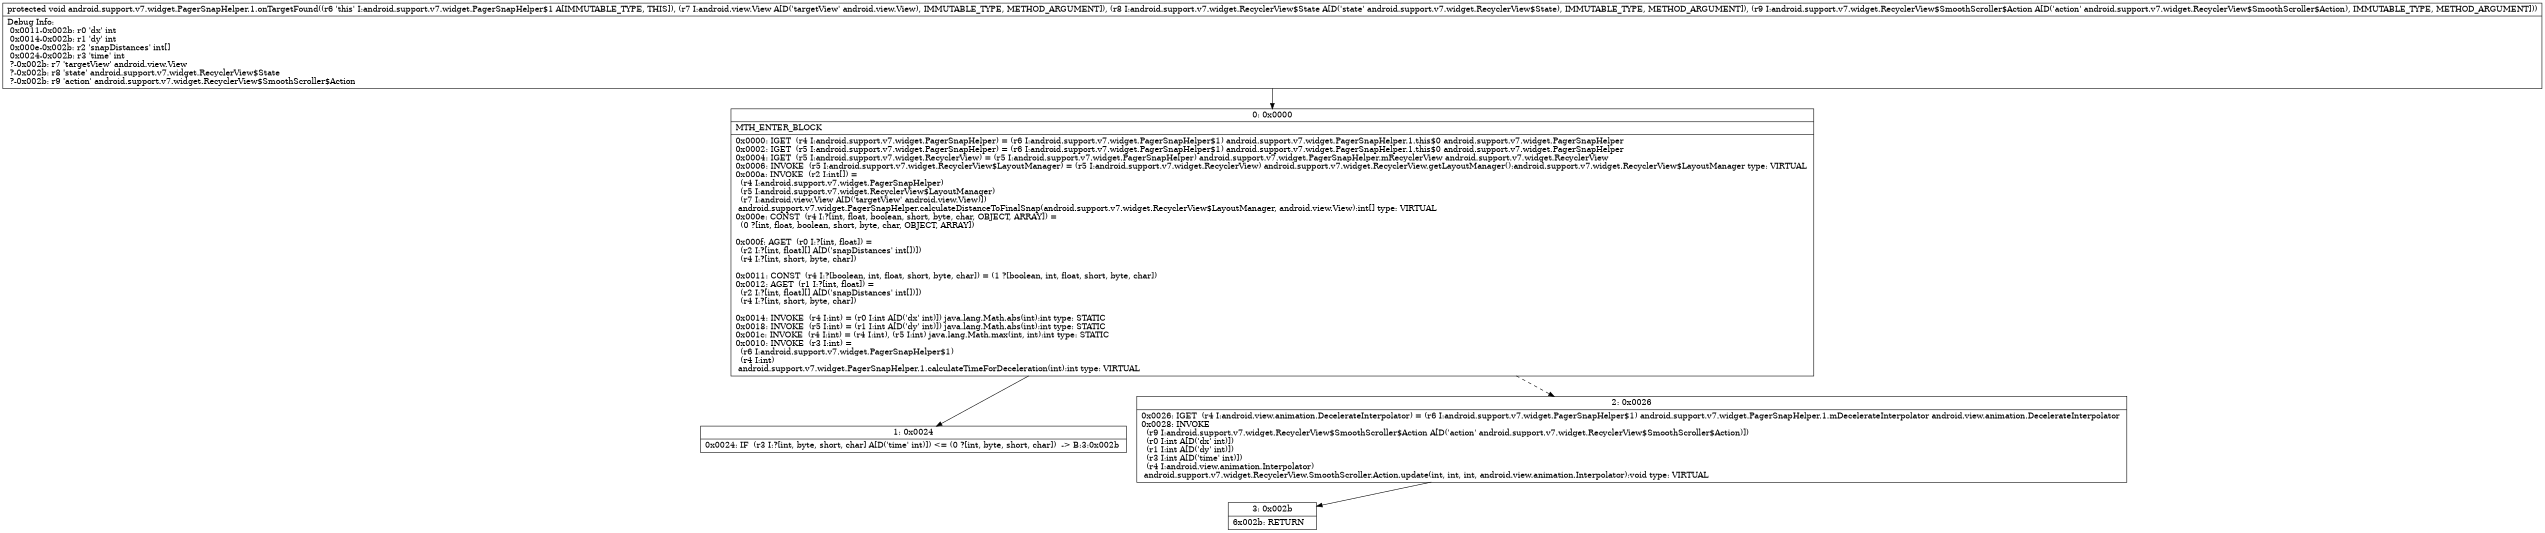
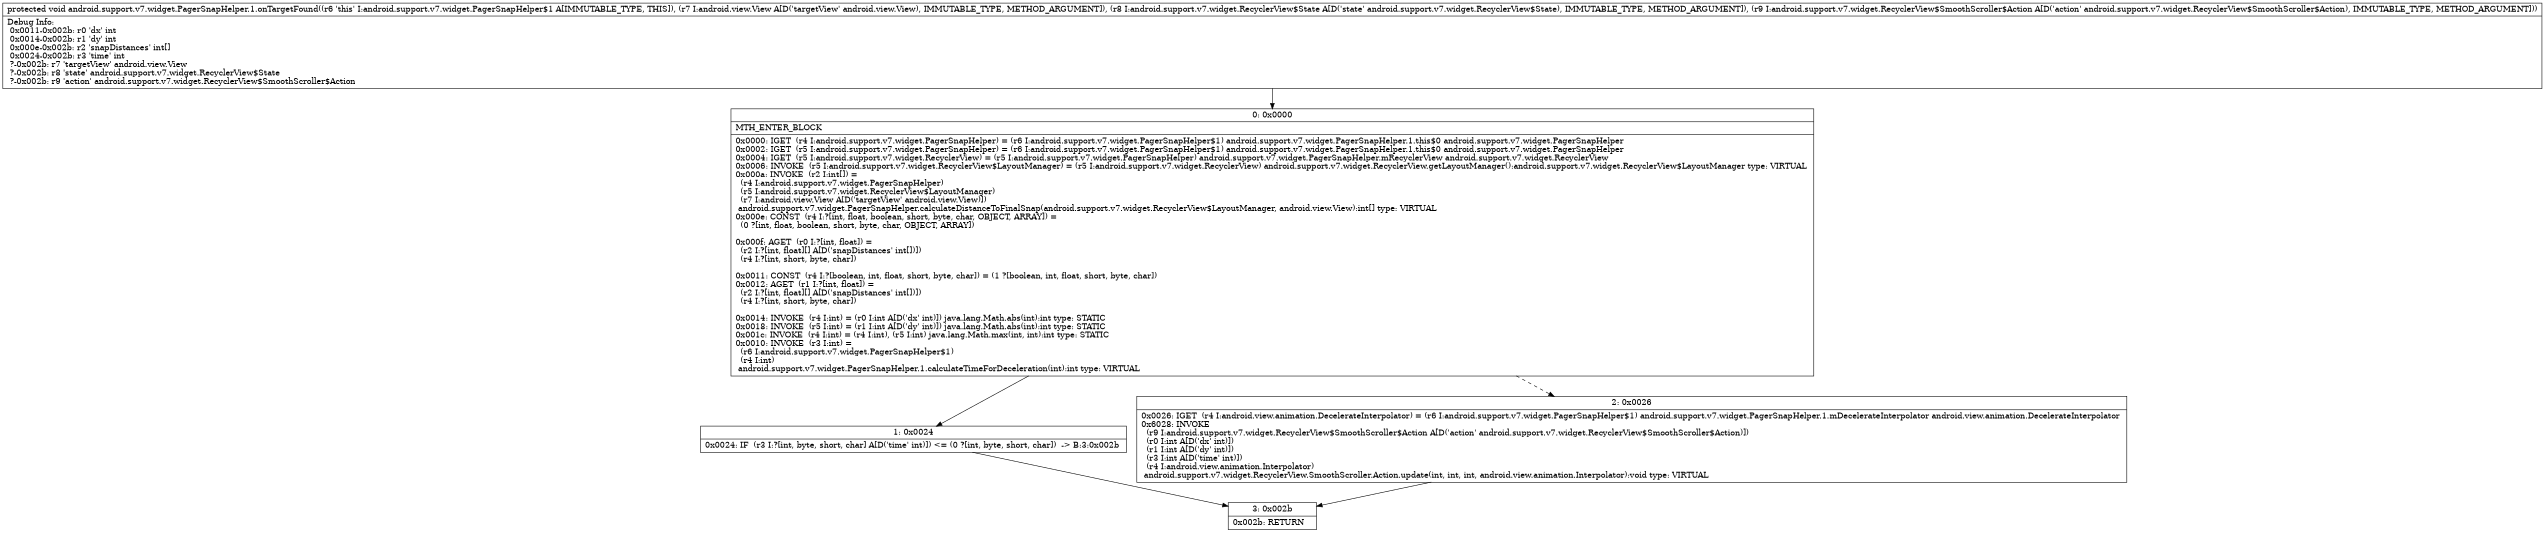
node "2: 0x0026": text "0x0028: INVOKE" -> "0x6028: INVOKE"
edge "1: 0x0024" -> "3: 0x002b": added
node "3: 0x002b": text "6x002b: RETURN" -> "0x002b: RETURN"
